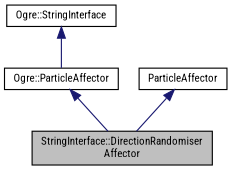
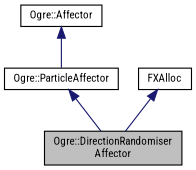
node "Ogre::StringInterface": label "Ogre::StringInterface" -> "Ogre::Affector"
node "ParticleAffector": label "ParticleAffector" -> "FXAlloc"
node "StringInterface::DirectionRandomiser Affector": label "StringInterface::DirectionRandomiser Affector" -> "Ogre::DirectionRandomiser Affector"
